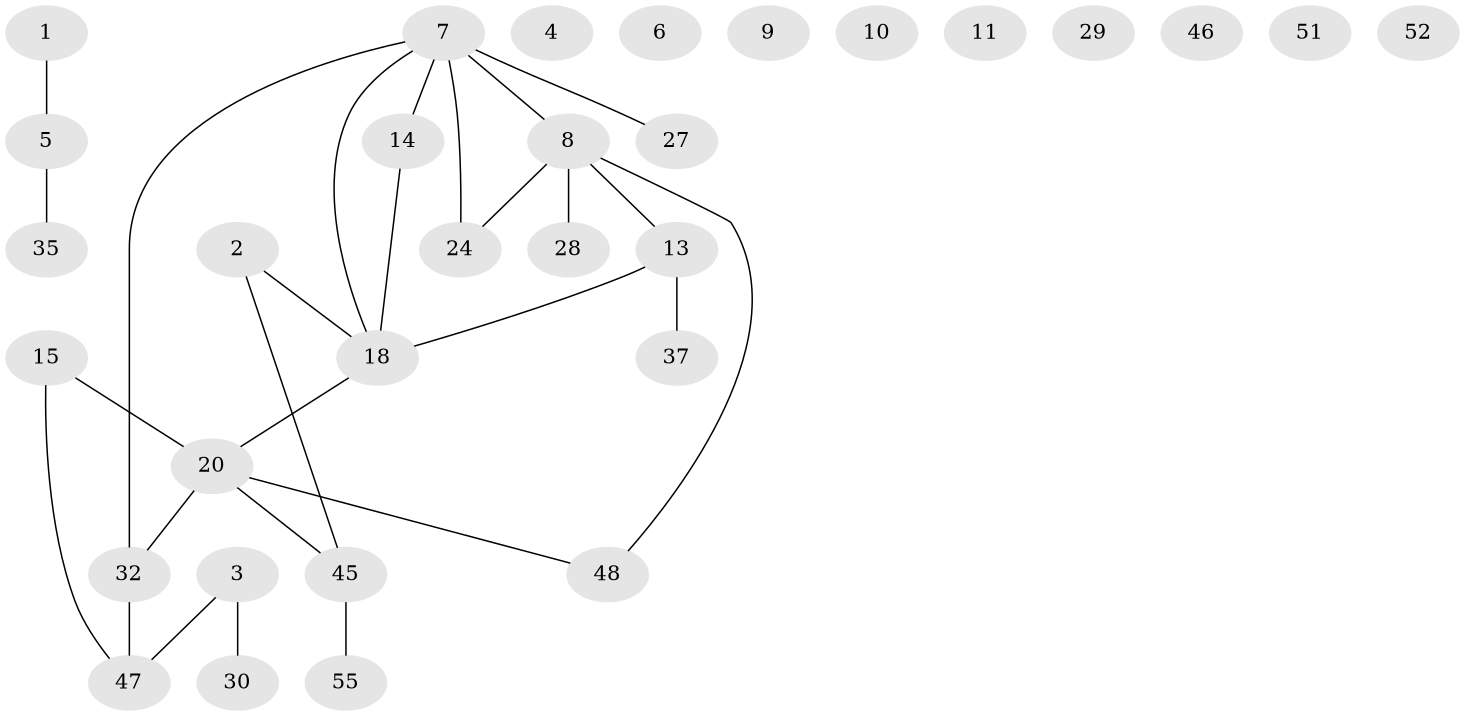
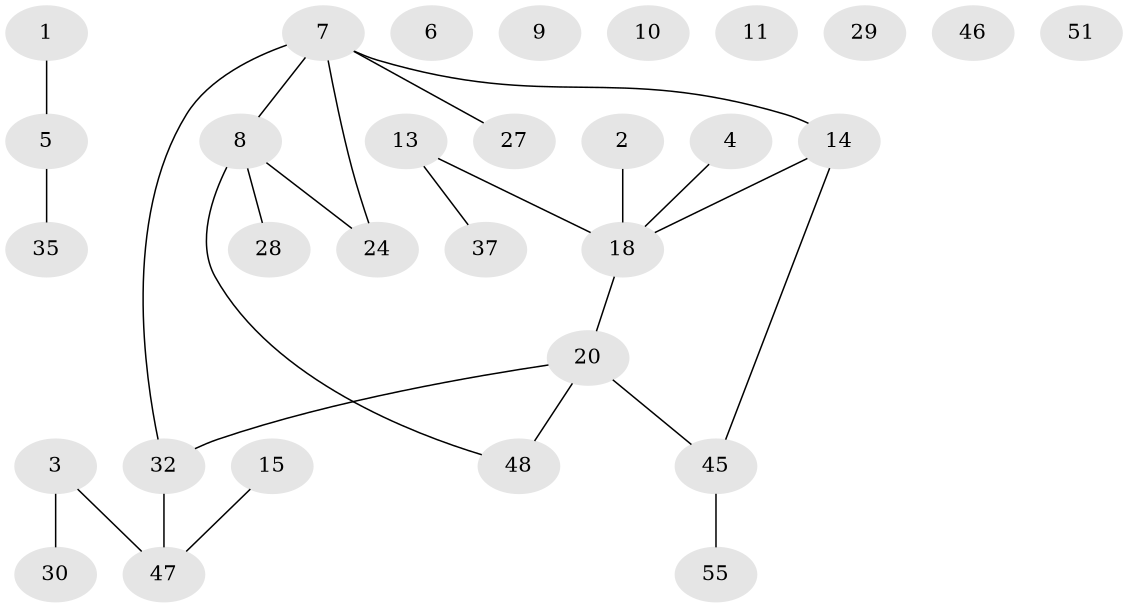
node "52": removed
edge "7" -- "18": now "4" -- "18"
edge "8" -- "13": removed
edge "2" -- "45": now "14" -- "45"
edge "15" -- "20": removed
